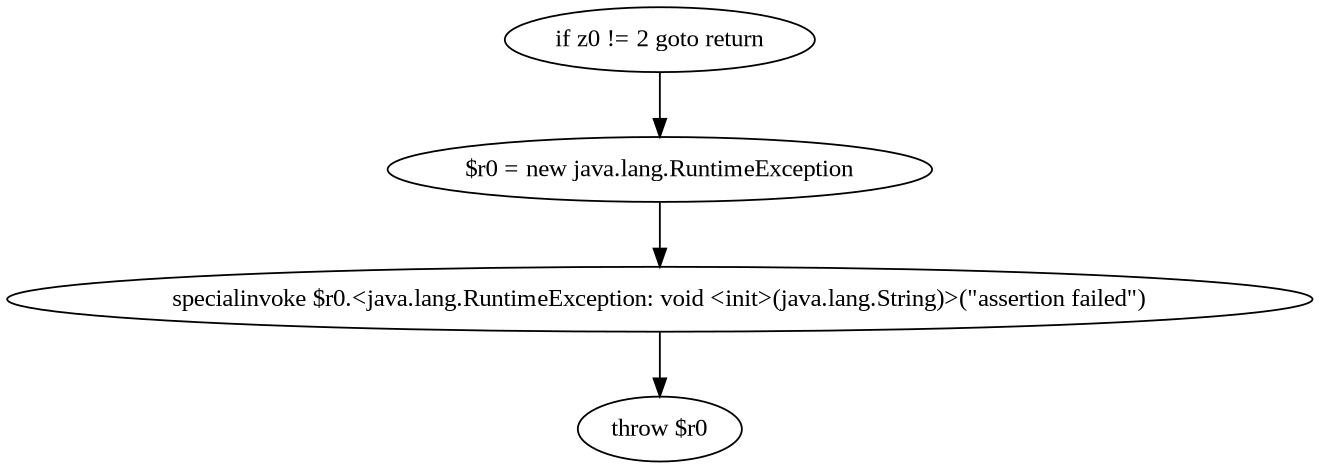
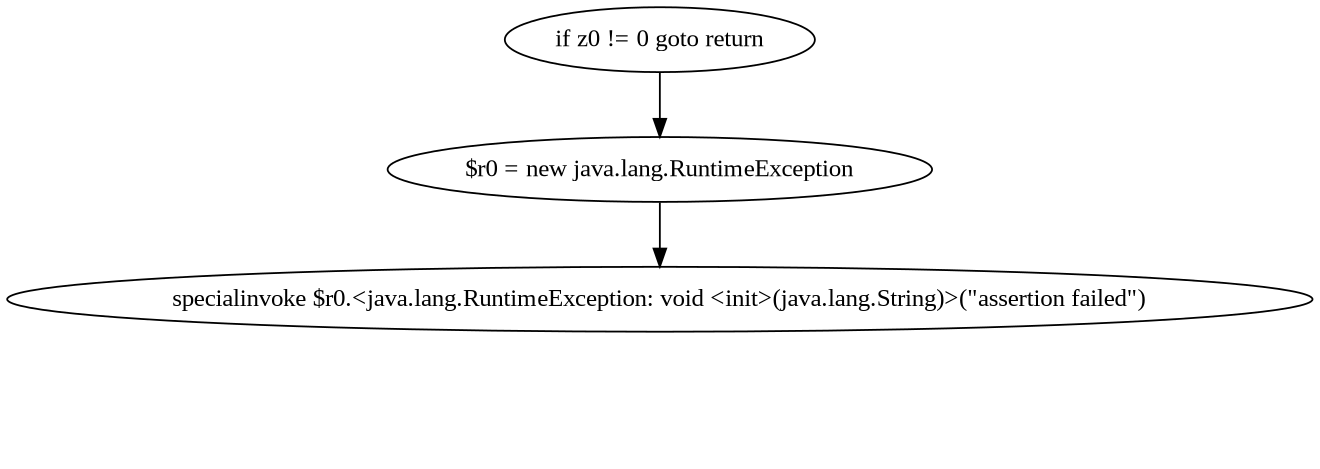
node "if z0 != 2 goto return": label "if z0 != 2 goto return" -> "if z0 != 0 goto return"
node "throw $r0": removed
